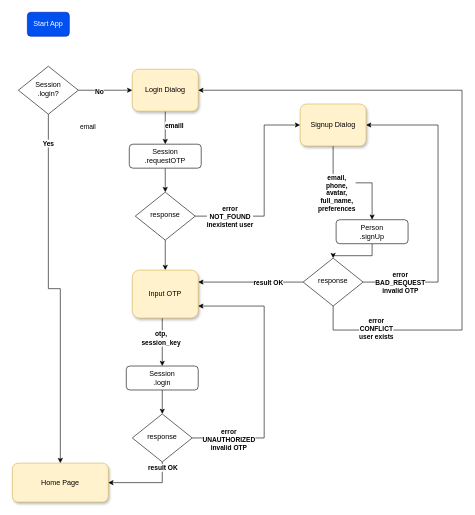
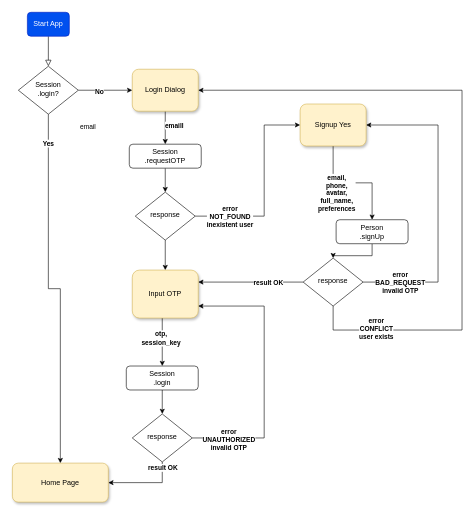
edge "Start App" -> "Session .login?": added
node "Signup Dialog": label "Signup Dialog" -> "Signup Yes"
